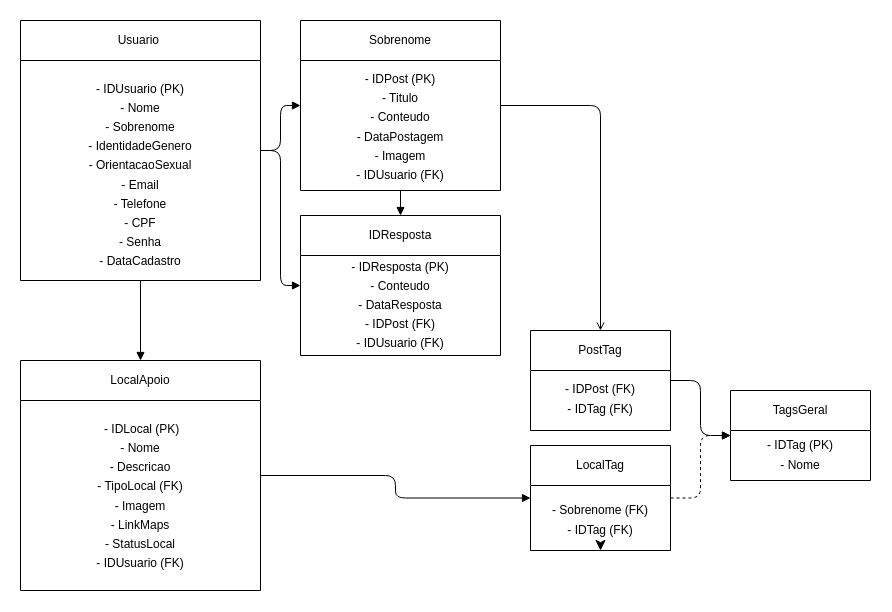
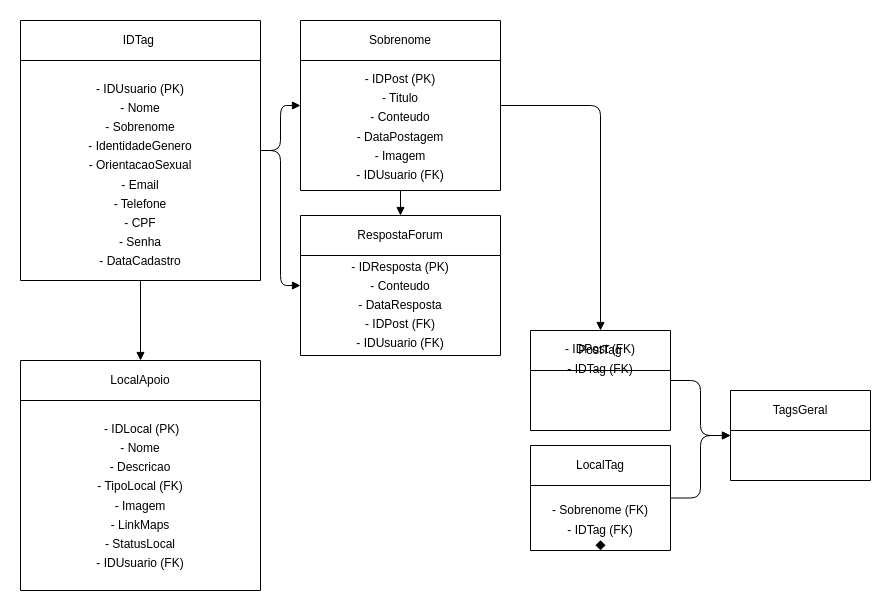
node "Usuario": label "Usuario" -> "IDTag"
node "IDResposta": label "IDResposta" -> "RespostaForum"
edge "Sobrenome" -> "PostTag": arrowhead open -> block
node "- IDPost (FK) - IDTag (FK)": moved (601, 398) -> (601, 358)
node "- IDTag (PK) - Nome": removed
edge "LocalTag" -> "TagsGeral": style dashed -> solid
edge "LocalApoio" -> "LocalTag": removed
edge "- Sobrenome (FK) - IDTag (FK)" -> "LocalTag": arrowhead classic -> diamond
